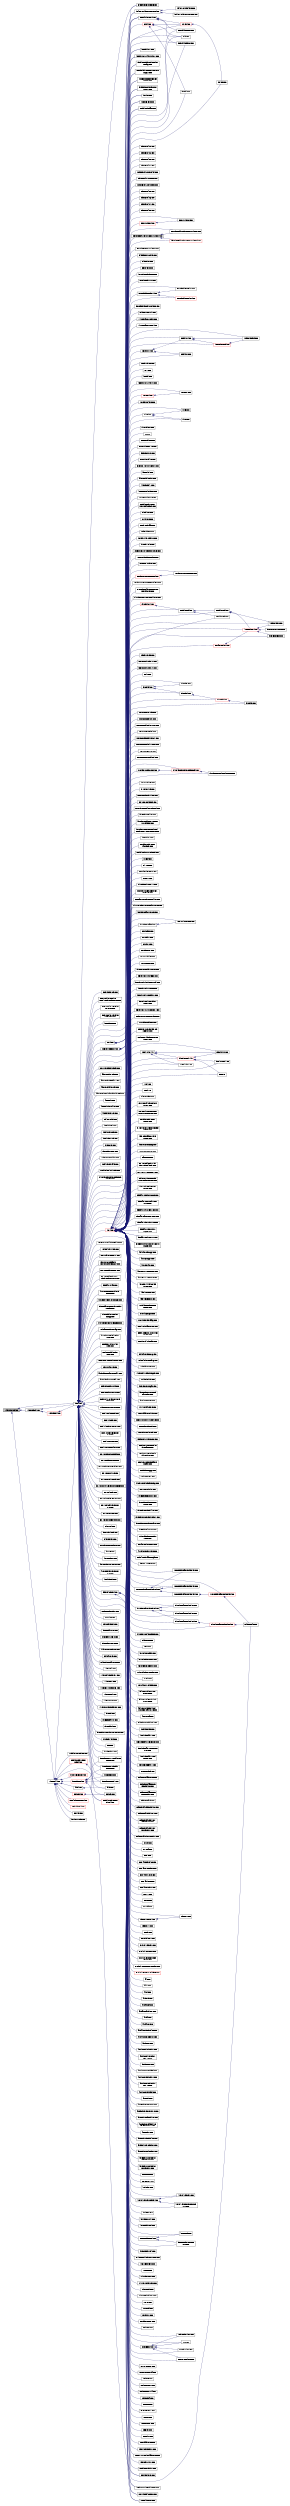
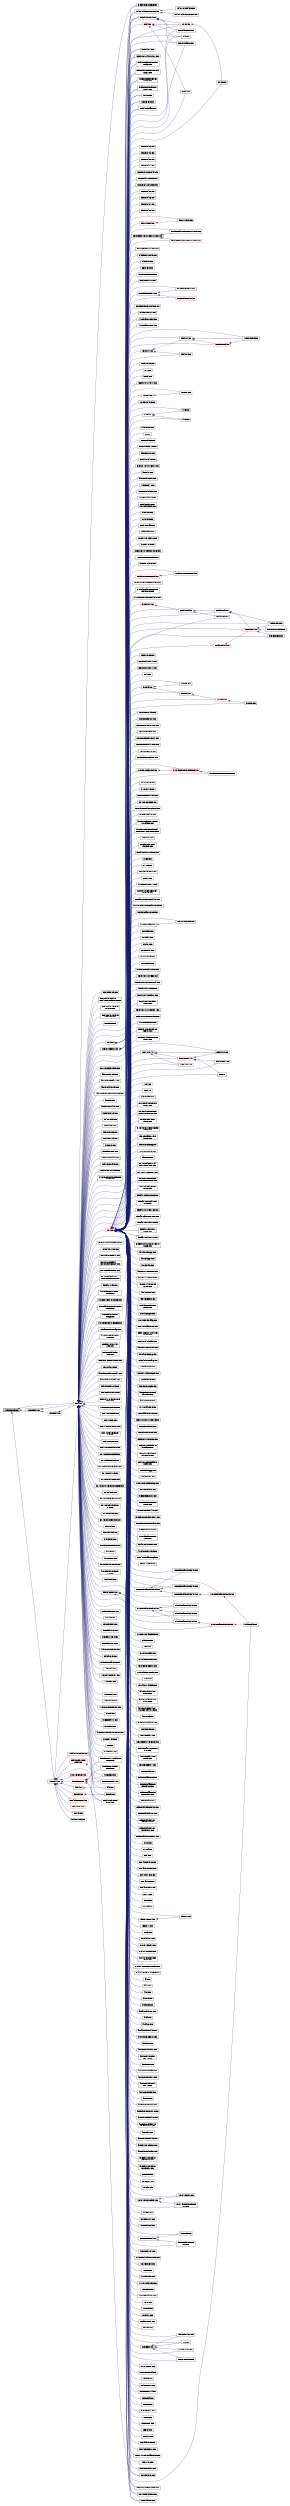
node "fibonacci_periodic_distributed.cpp": label "fibonacci_periodic_distributed.cpp" -> "fibonacci_futures_distributed.cpp"
node "future_range_ambiguity _2032.cpp": label "future_range_ambiguity _2032.cpp" -> "future_range_migrate _2032.cpp"
node "shared_mutex_1702.cpp": added
node "when_any_std_array.cpp": removed
node "exclusive_scan_validate.cpp": color red -> black
node "reduce_union.cpp": label "reduce_union.cpp" -> "set_union.cpp"
